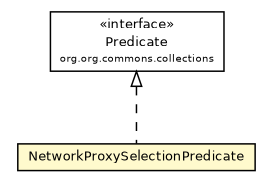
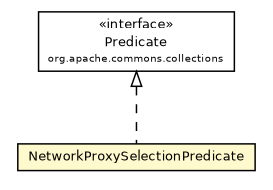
node "Predicate": text "org.org.commons.collections" -> "org.apache.commons.collections"
